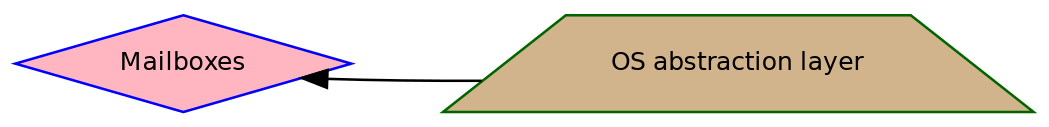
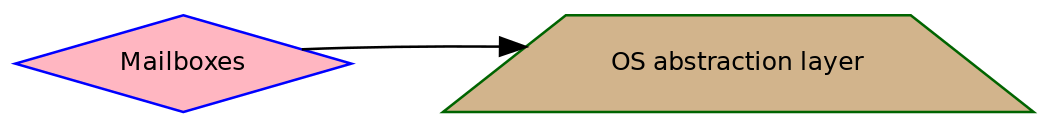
edge "OS abstraction layer" -> "Mailboxes": reversed
